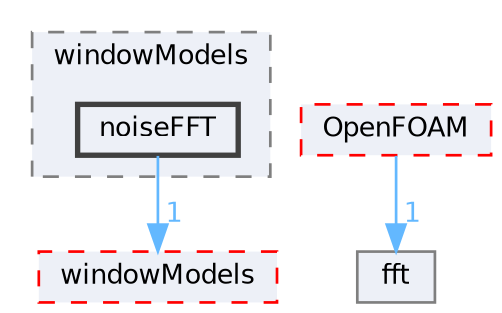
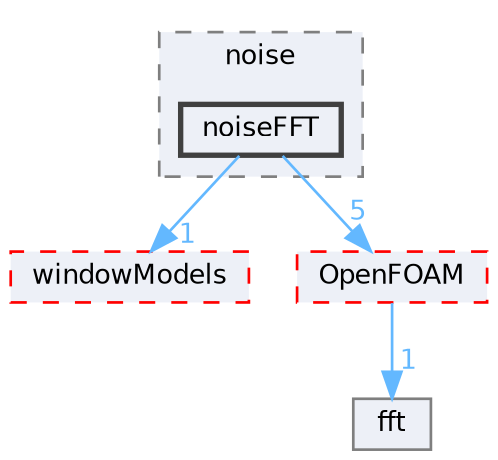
cluster "windowModels": label "windowModels" -> "noise"
edge "noiseFFT" -> "OpenFOAM": added
